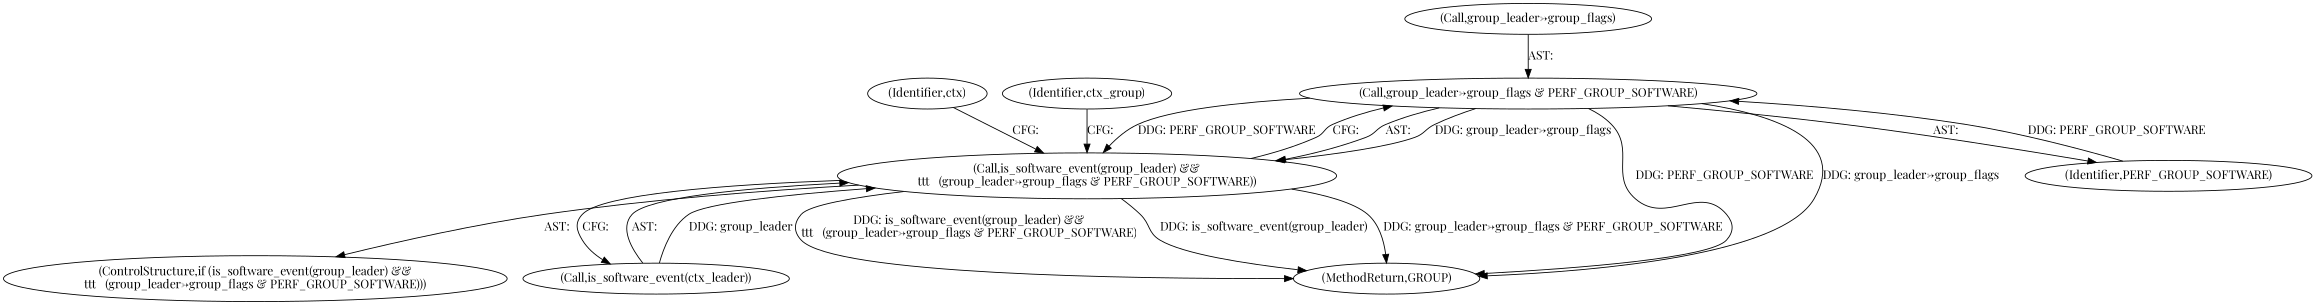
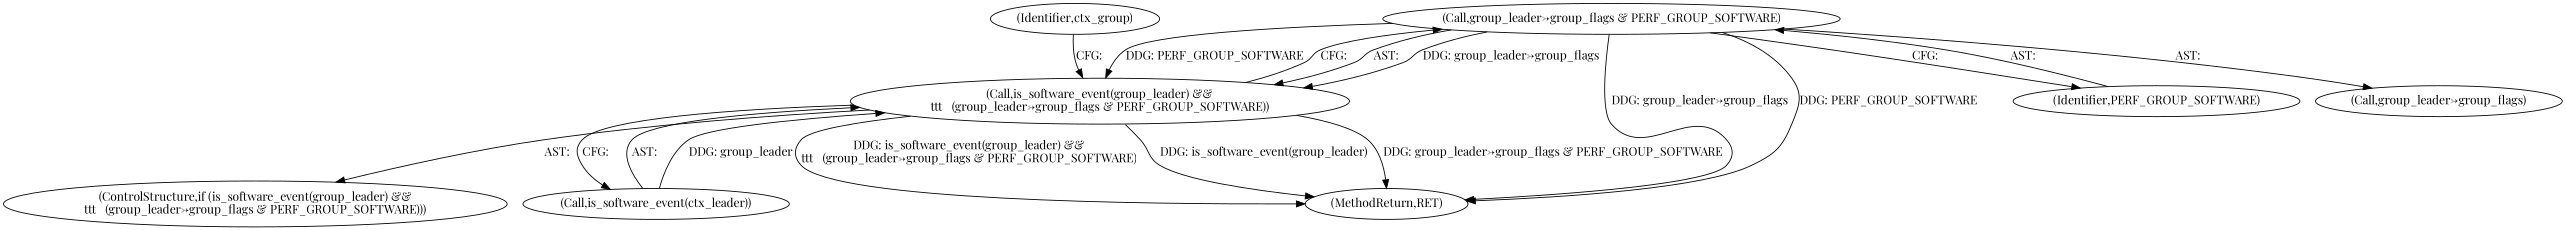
edge "(Call,group_leader->group_flags)" -> "(Call,group_leader->group_flags & PERF_GROUP_SOFTWARE)": reversed
node "(Identifier,ctx)": removed
edge "(Call,group_leader->group_flags & PERF_GROUP_SOFTWARE)" -> "(Identifier,PERF_GROUP_SOFTWARE)": label "AST: " -> "CFG: "
edge "(Identifier,PERF_GROUP_SOFTWARE)" -> "(Call,group_leader->group_flags & PERF_GROUP_SOFTWARE)": label "DDG: PERF_GROUP_SOFTWARE" -> "AST: "
node "(MethodReturn,GROUP)": label "(MethodReturn,GROUP)" -> "(MethodReturn,RET)"
